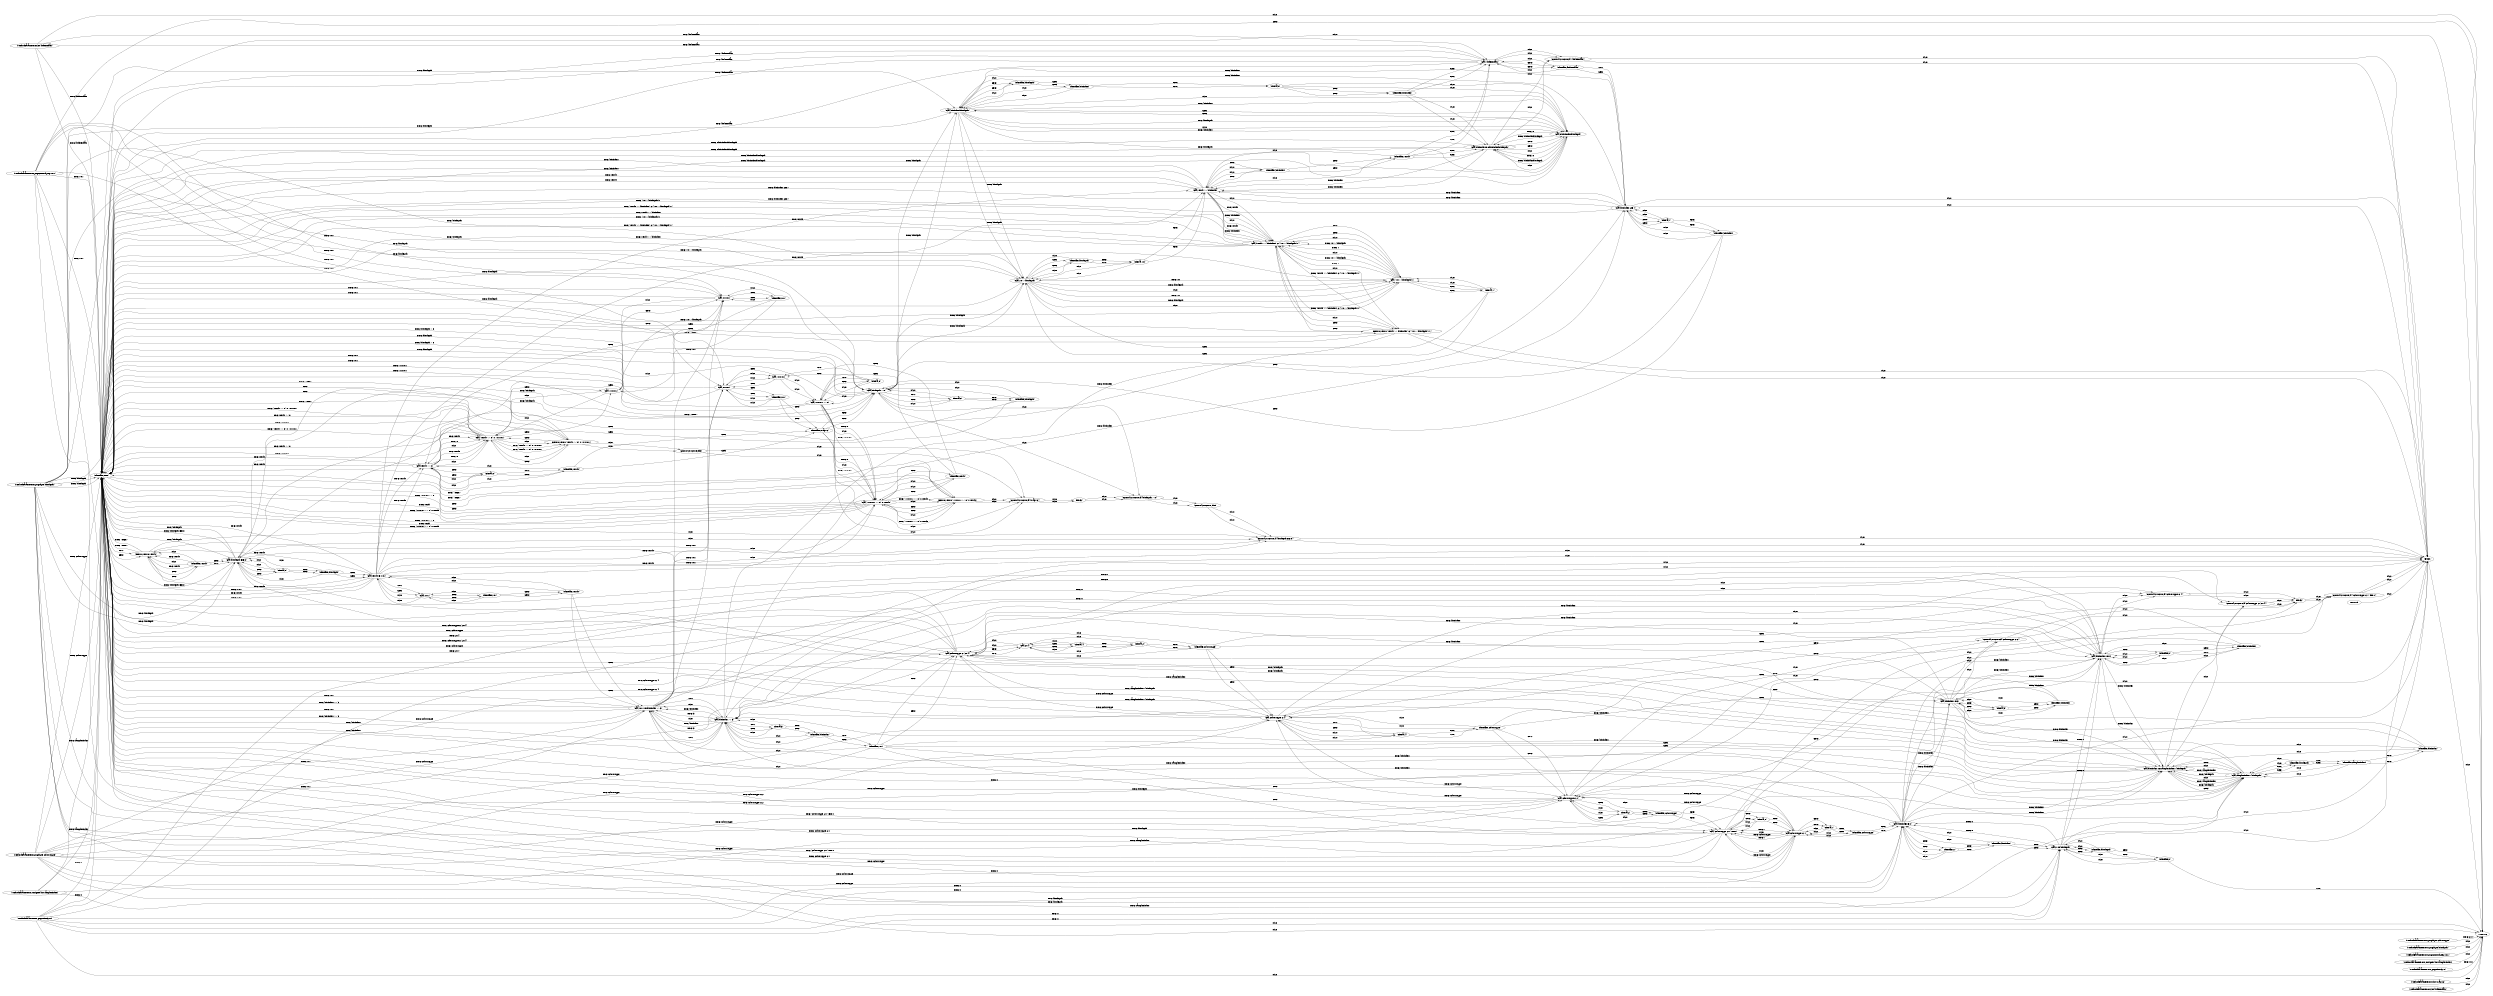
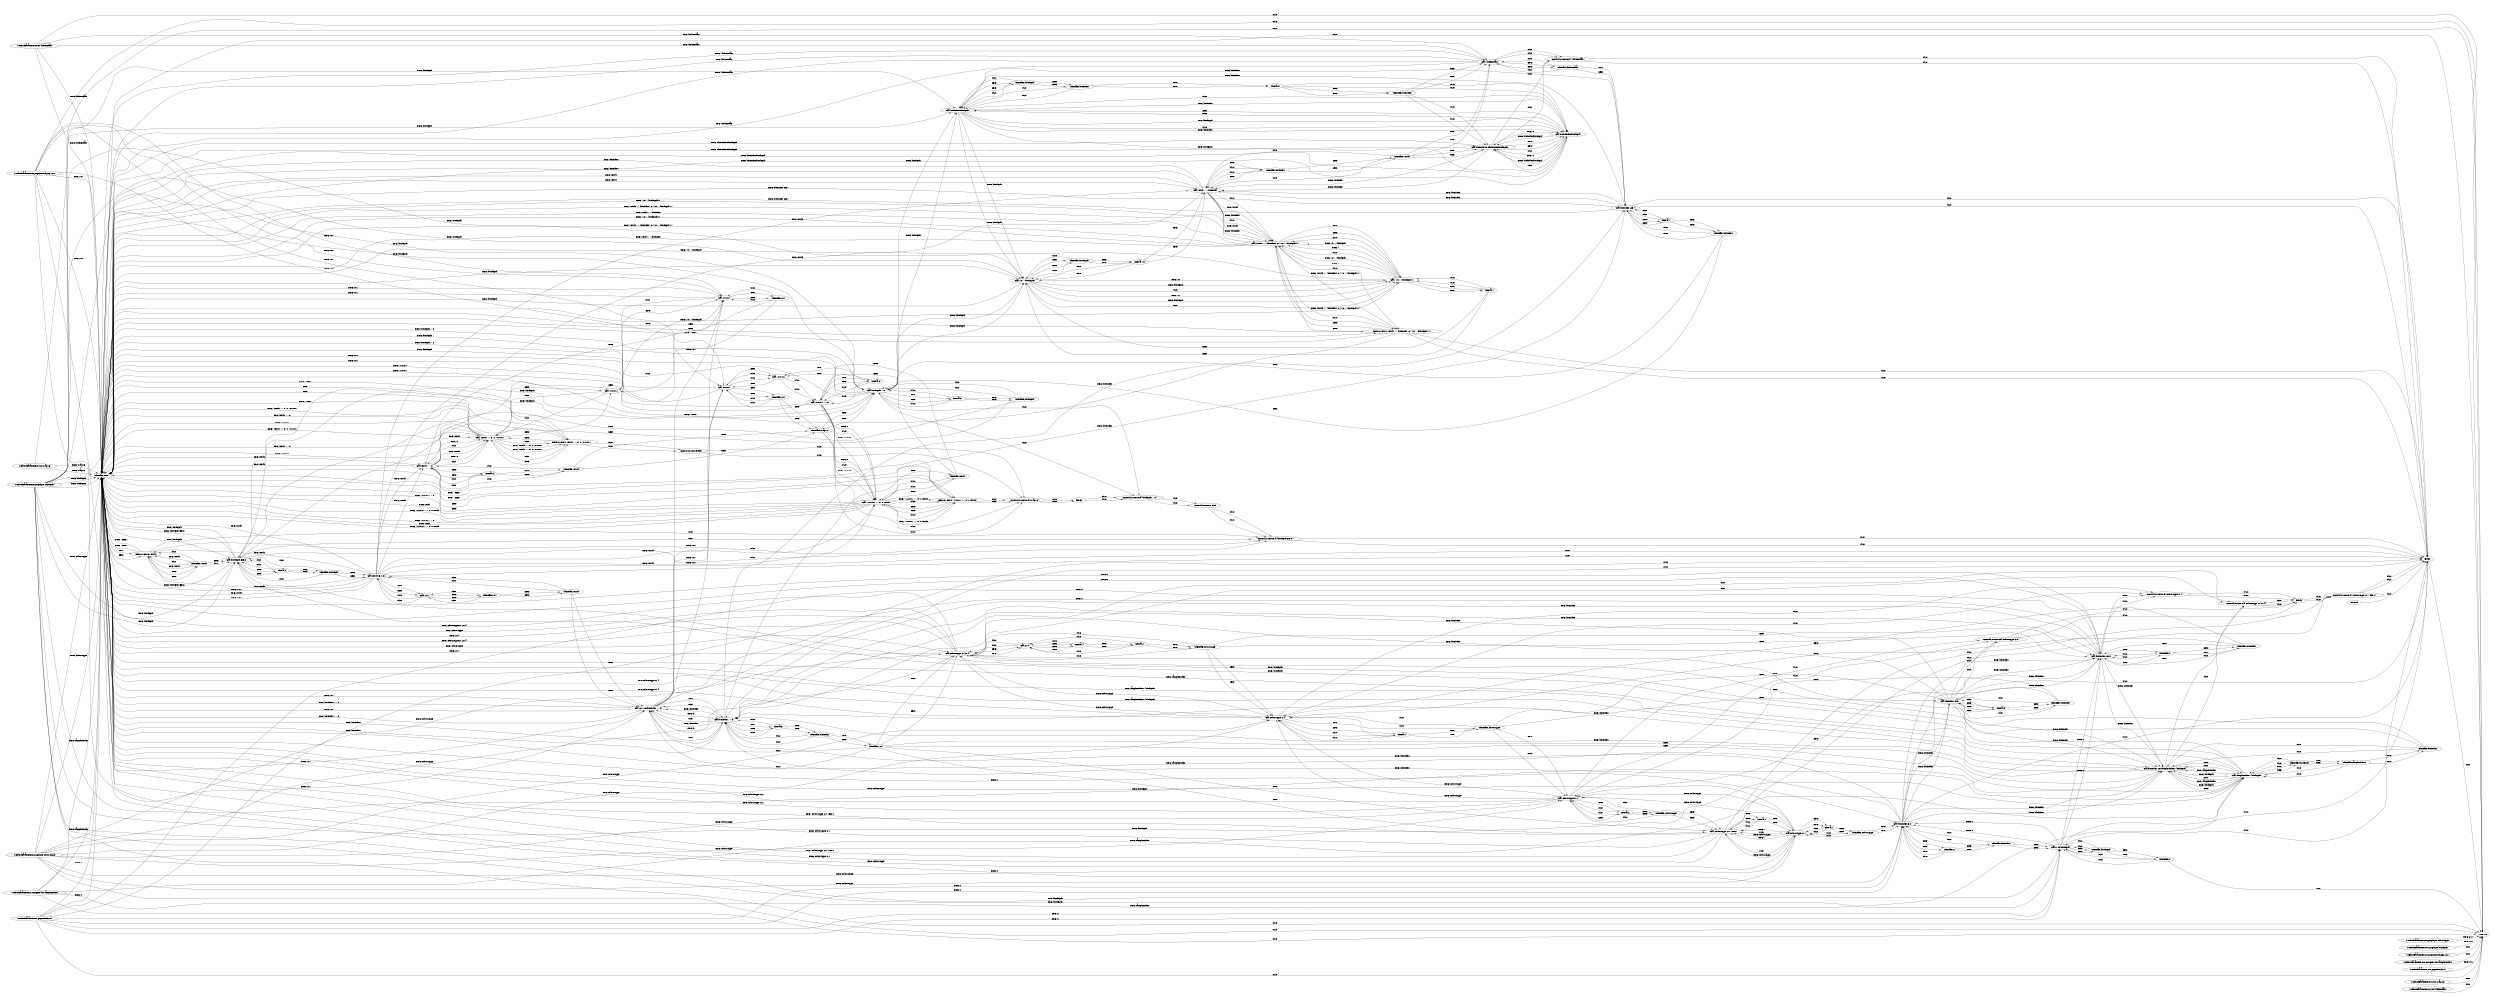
edge "(MethodParameterIn,png_const_bytep row)" -> "1000106": label "CFG: " -> "AST: "
node "(MethodParameterIn,int swap16)": added
edge "(MethodParameterIn,unsigned int sample_index)" -> "1000106": added, label "AST:"
edge "(MethodParameterOut,png_byte bit_depth)" -> "1000106": label "AST: " -> "DDG: row"
